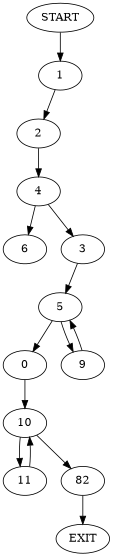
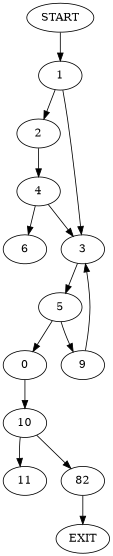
edge "1" -> "3": added
edge "9" -> "5": now "9" -> "3"
edge "11" -> "10": removed
